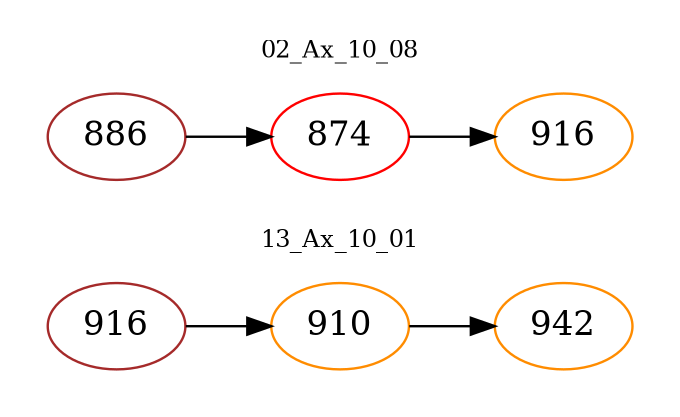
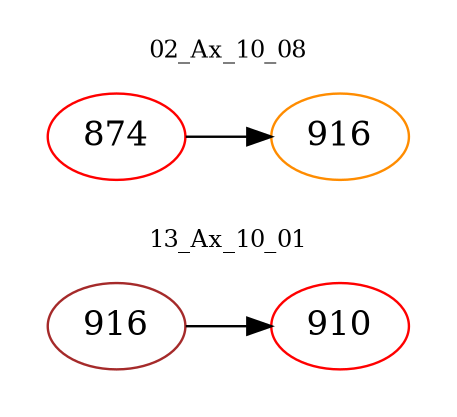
node "886": removed
node "910": color darkorange -> red
node "942": removed
